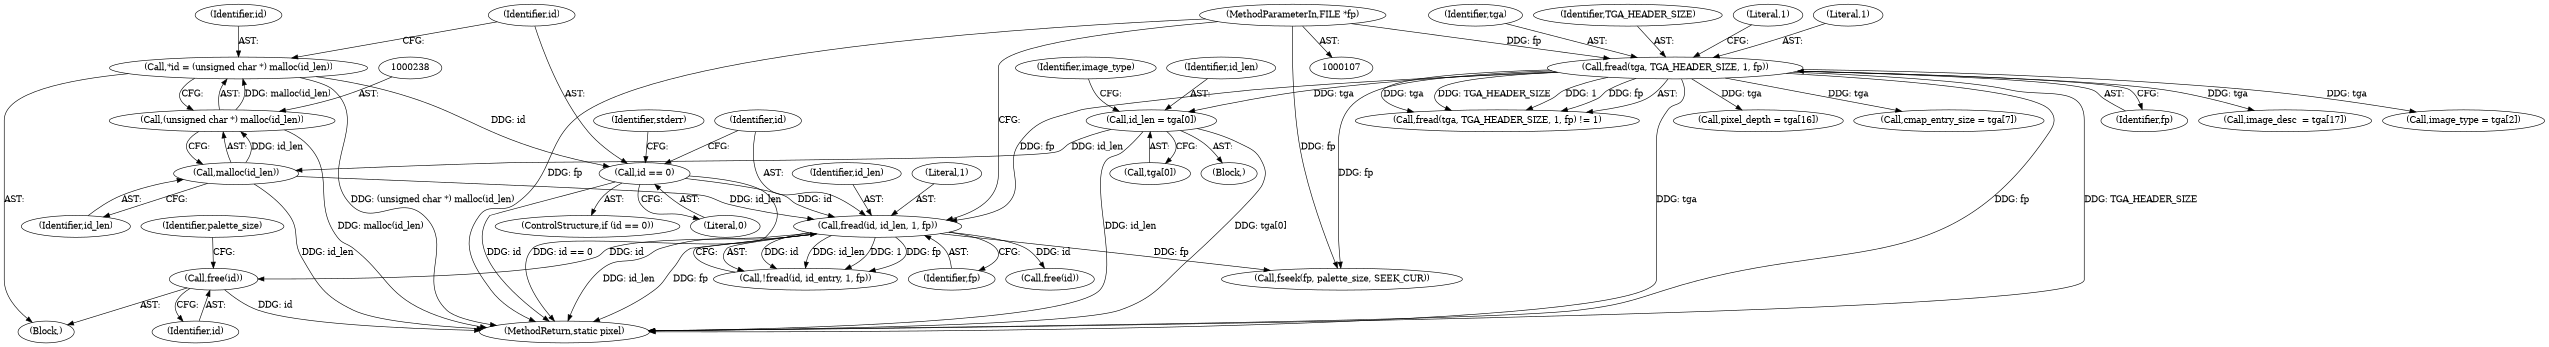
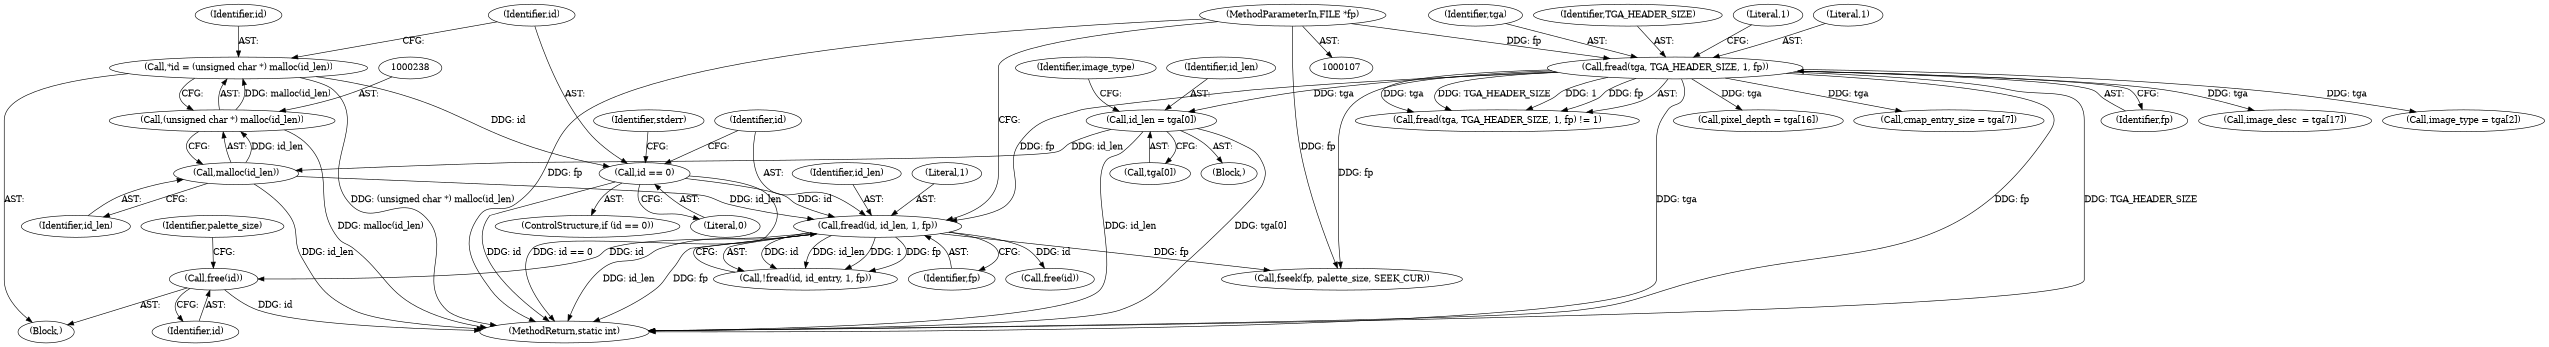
node "(MethodReturn,static pixel)": label "(MethodReturn,static pixel)" -> "(MethodReturn,static int)"
